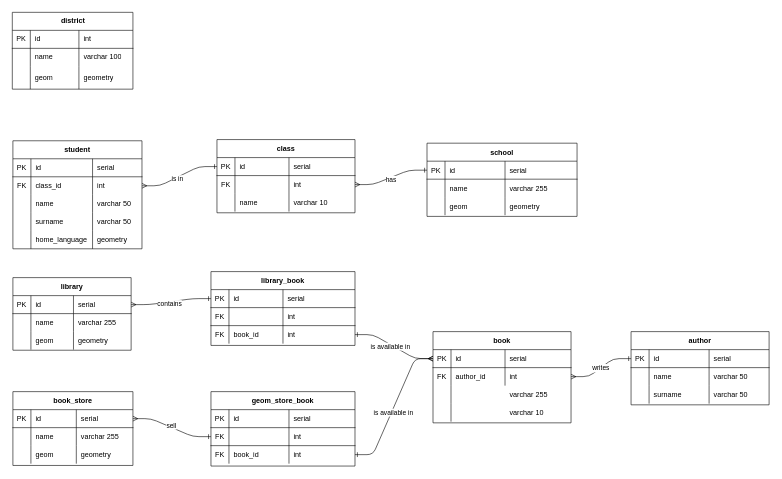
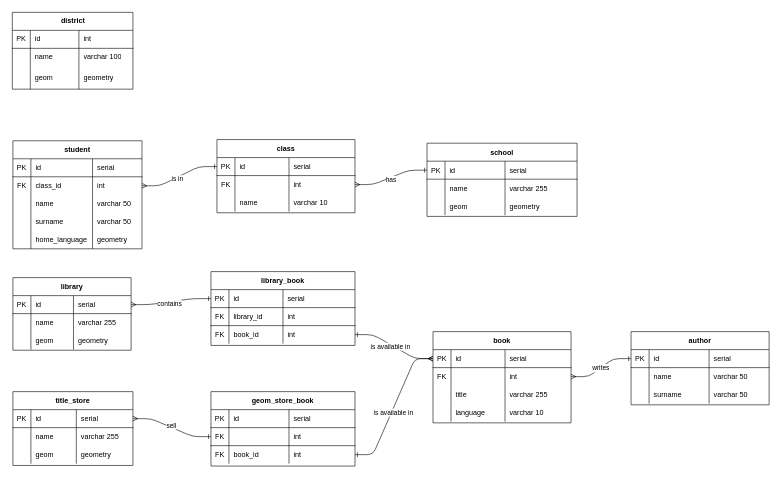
node "library_id": added
node "author_id": removed
node "title": added
node "book_store": label "book_store" -> "title_store"
node "language": added
